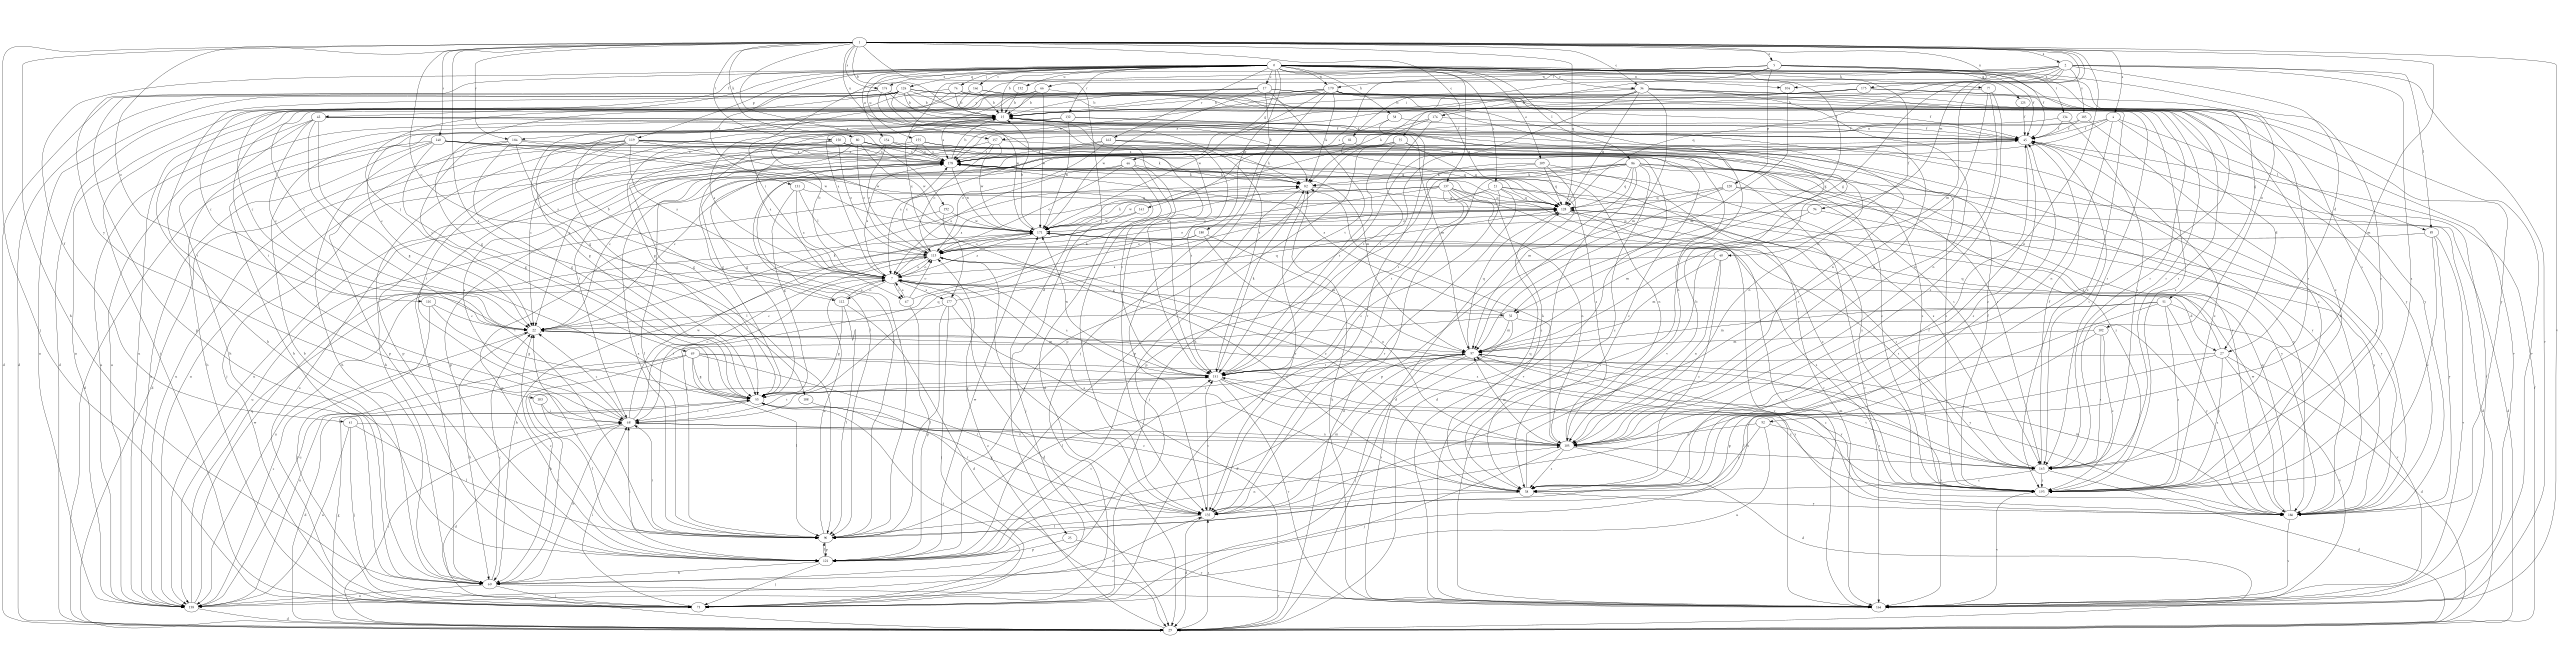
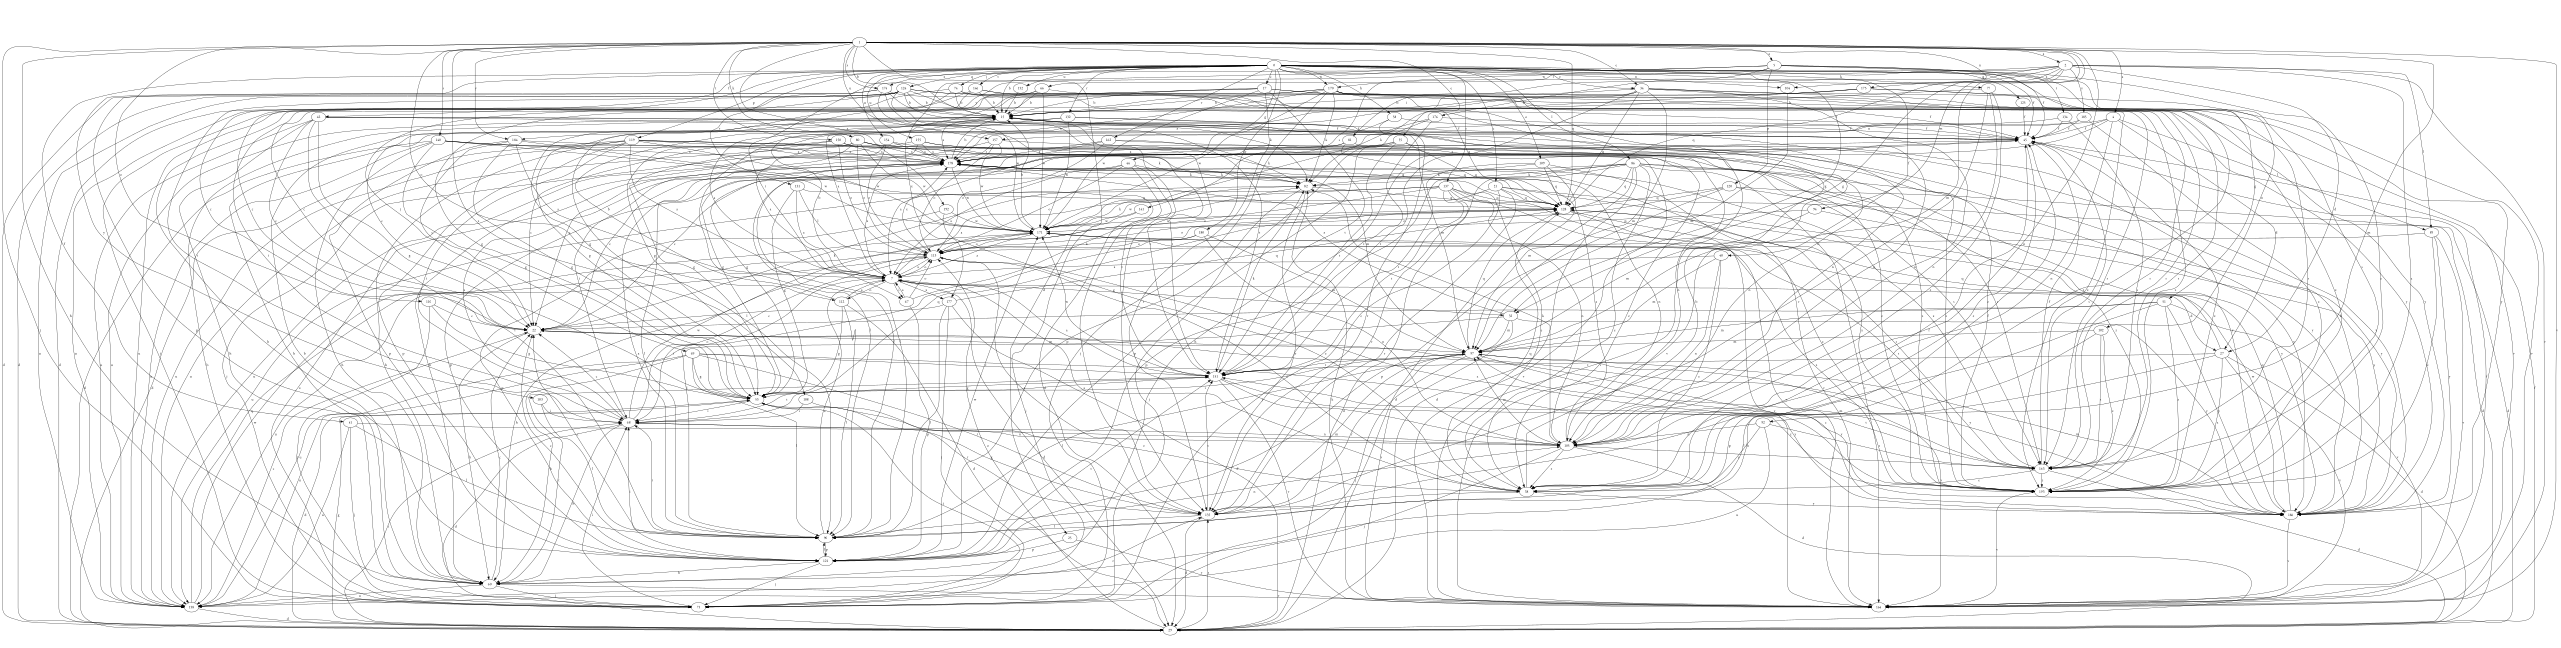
edge "162" -> "151": removed, label "t"
edge "188" -> "68": added, label "i"
